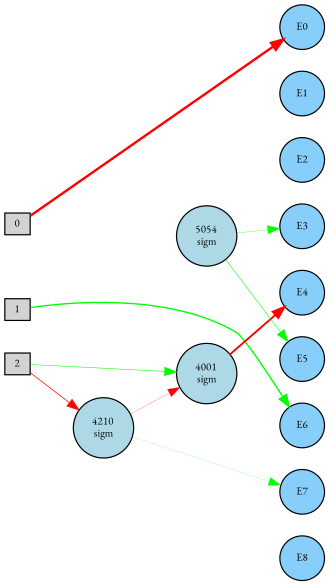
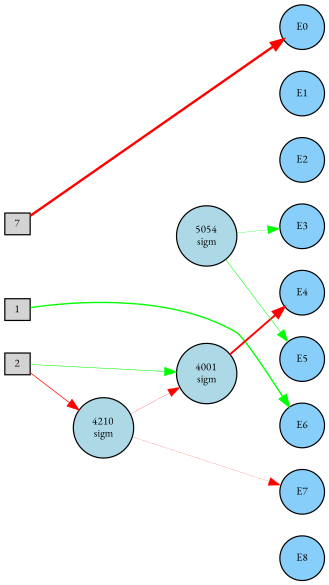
node "0": label "0" -> "7"
edge "4210 sigm" -> "E7": color green -> red
